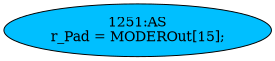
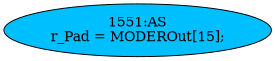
node "1251:AS r_Pad = MODEROut[15];": label "1251:AS r_Pad = MODEROut[15];" -> "1551:AS r_Pad = MODEROut[15];"
